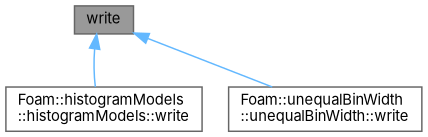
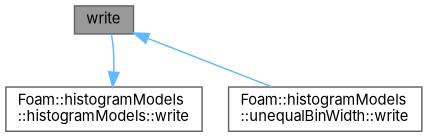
edge "Foam::histogramModels ::histogramModels::write" -> "write": reversed
node "Foam::unequalBinWidth ::unequalBinWidth::write": label "Foam::unequalBinWidth ::unequalBinWidth::write" -> "Foam::histogramModels ::unequalBinWidth::write"
